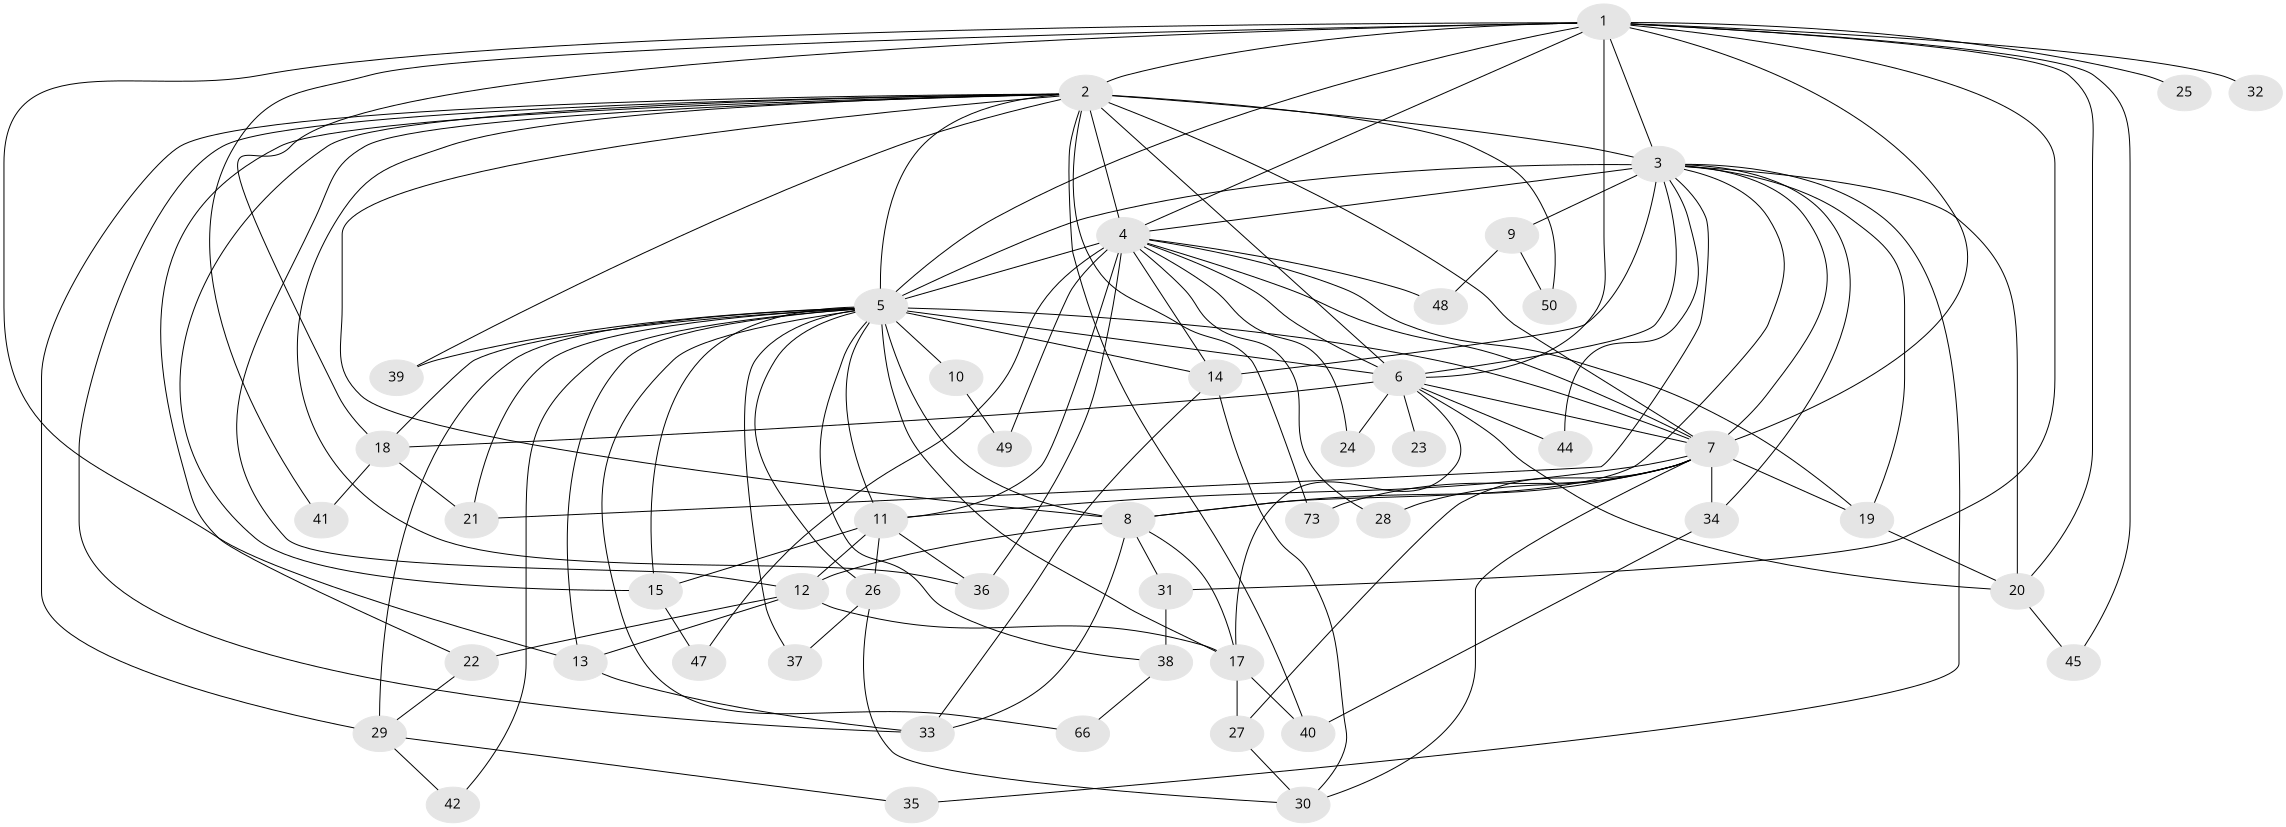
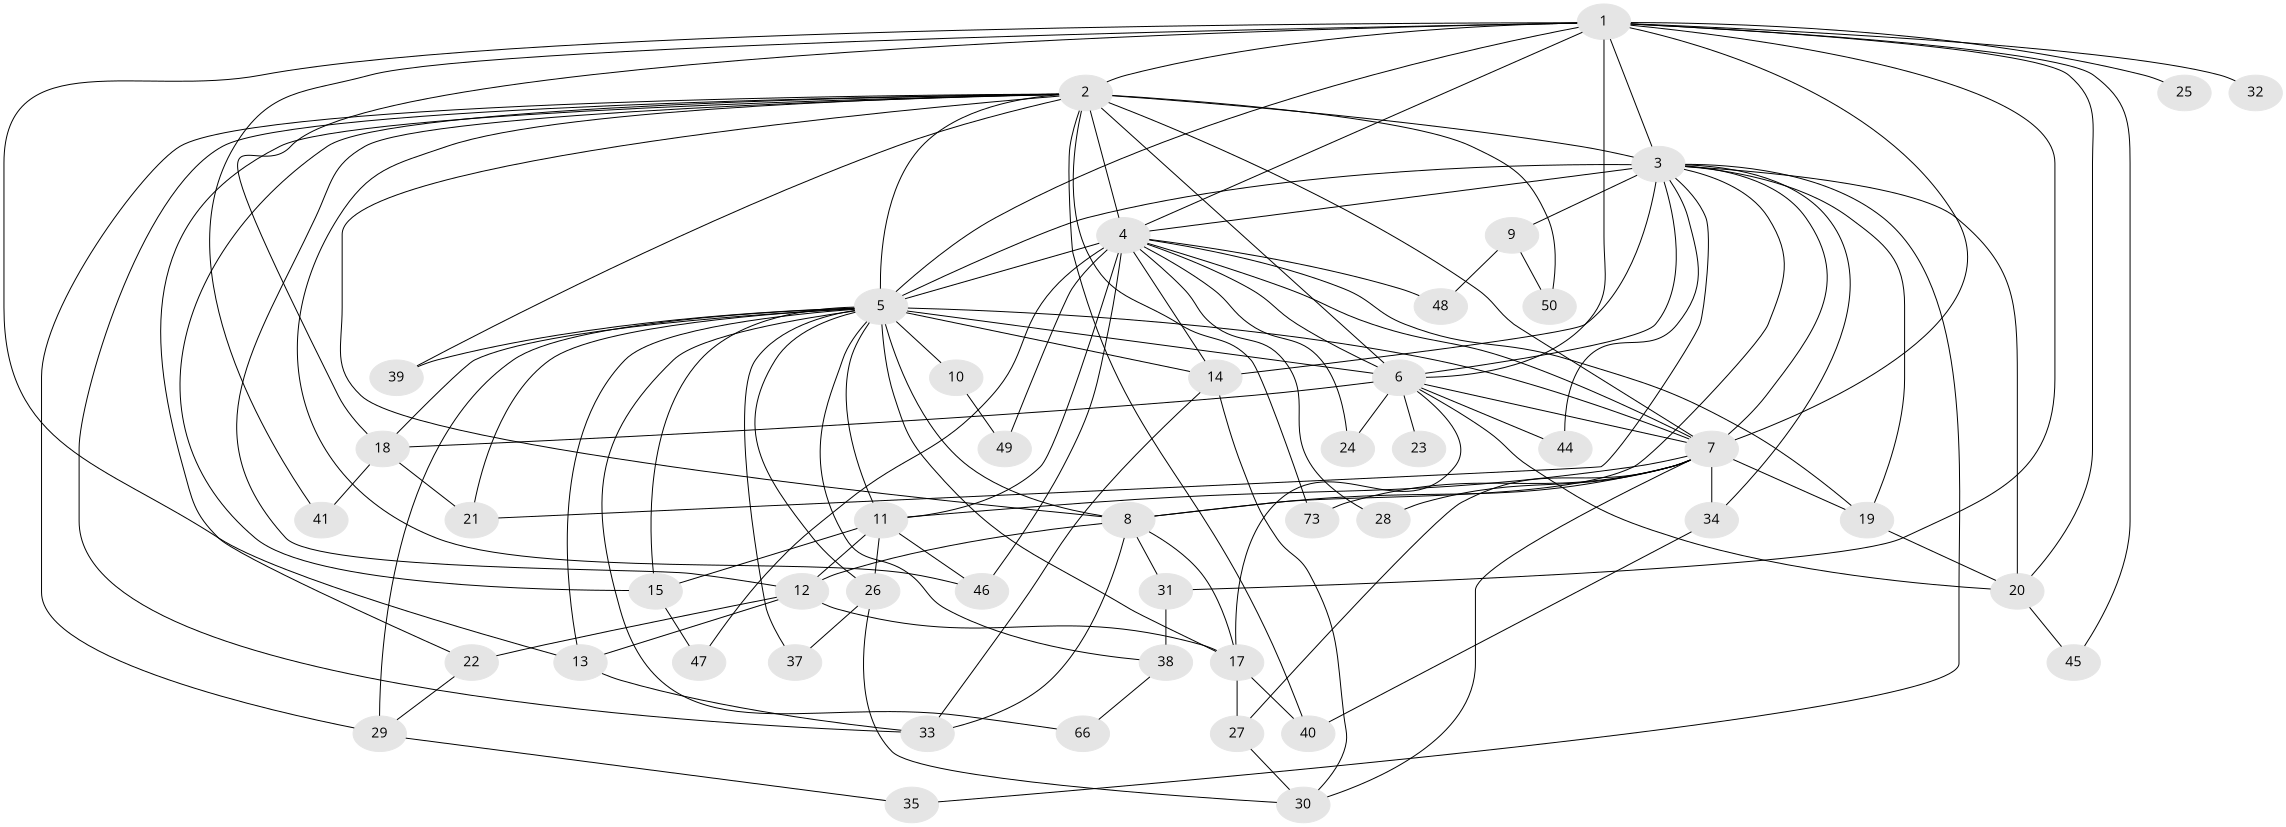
node "36": label "36" -> "46"
node "42": removed
